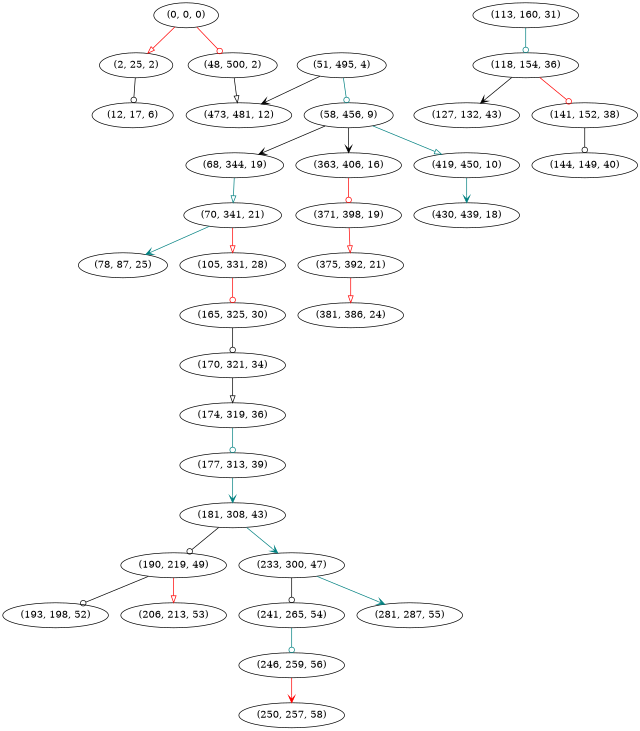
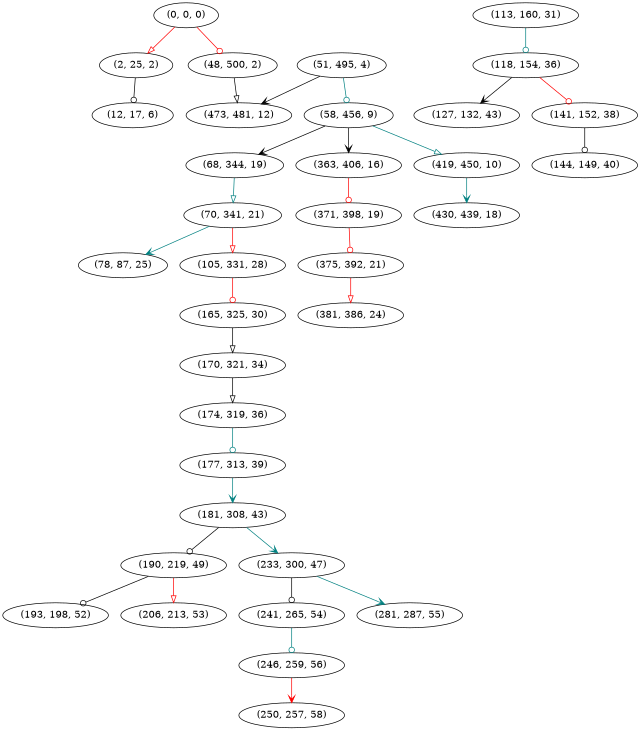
edge "(371, 398, 19)" -> "(375, 392, 21)": arrowhead onormal -> odot
edge "(165, 325, 30)" -> "(170, 321, 34)": arrowhead odot -> onormal
